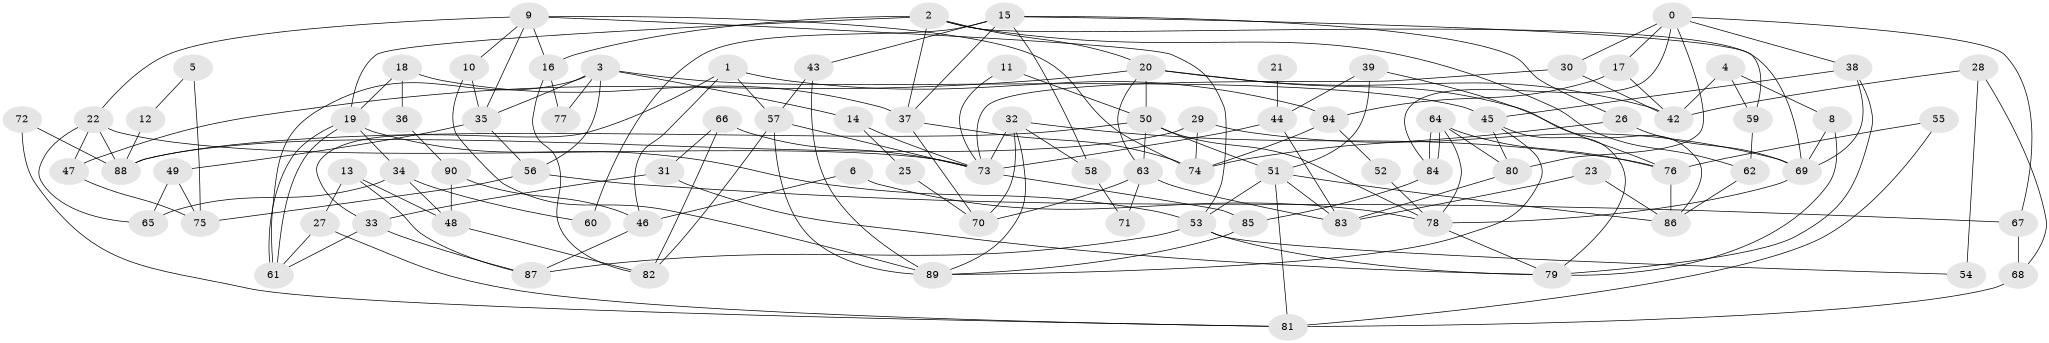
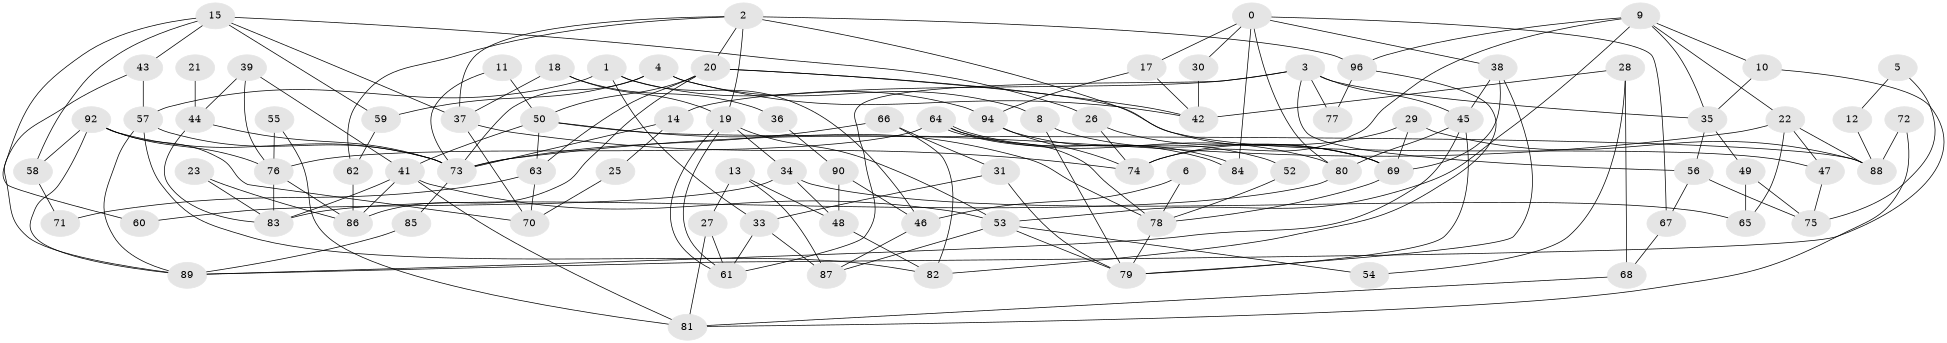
node "16": label "16" -> "96"
edge "30" -- "73": now "4" -- "73"
node "32": label "32" -> "92"
node "51": label "51" -> "41"
edge "63" -- "83": now "76" -- "83"
edge "84" -- "85": removed
